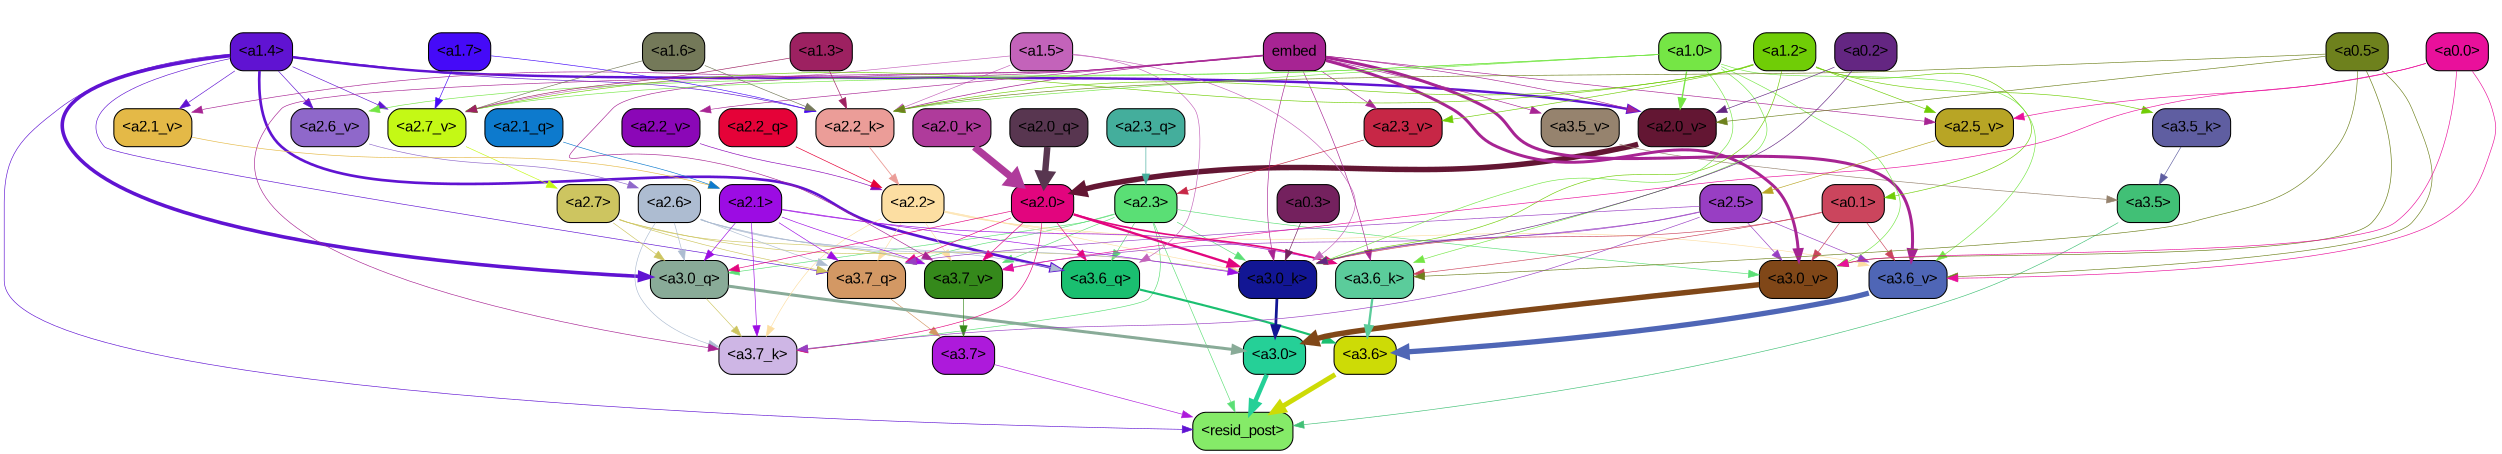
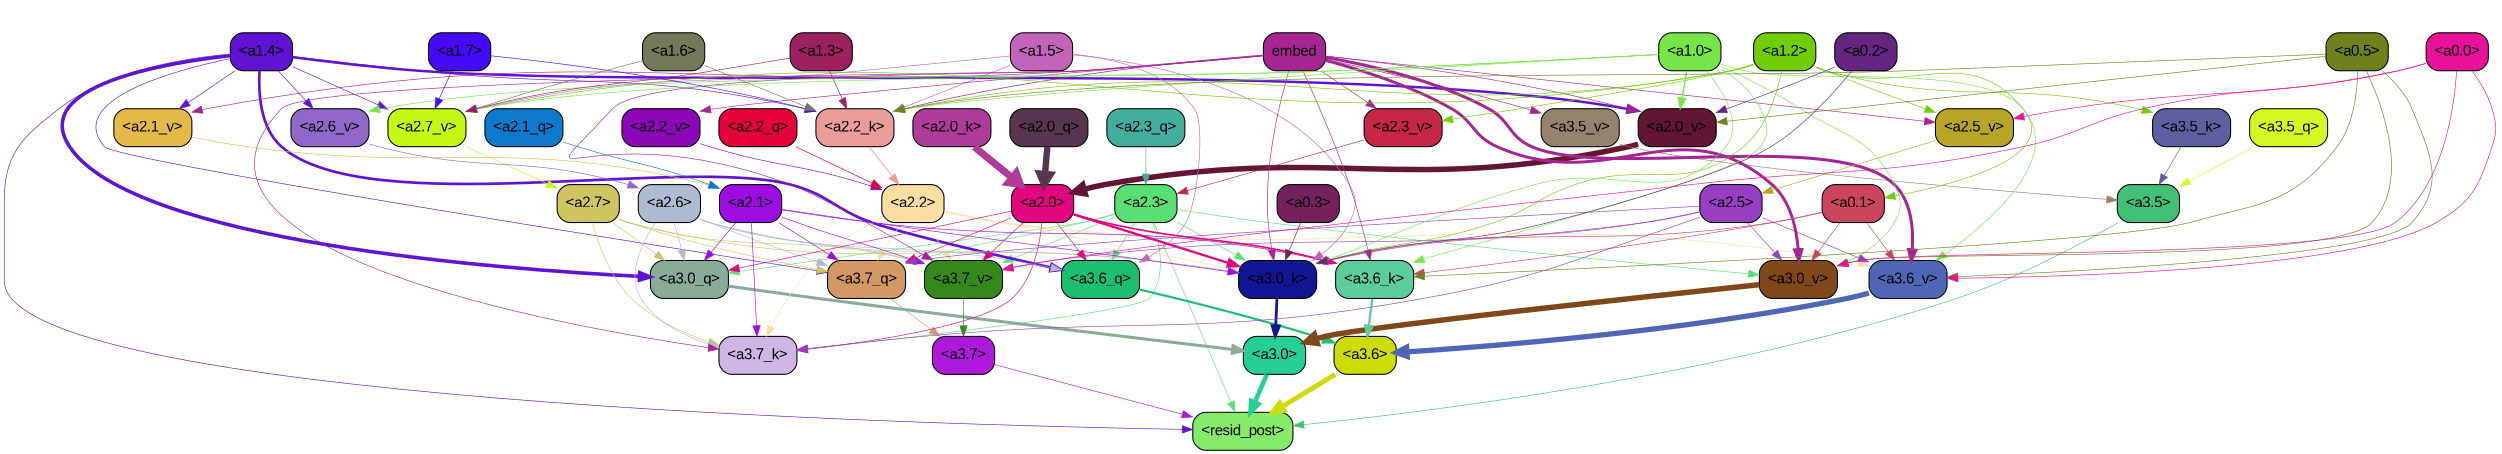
node "<a3.5_q>": added
edge "<a3.0_q>" -> "<a3.7_k>": now "<a2.7>" -> "<a3.7_k>"
